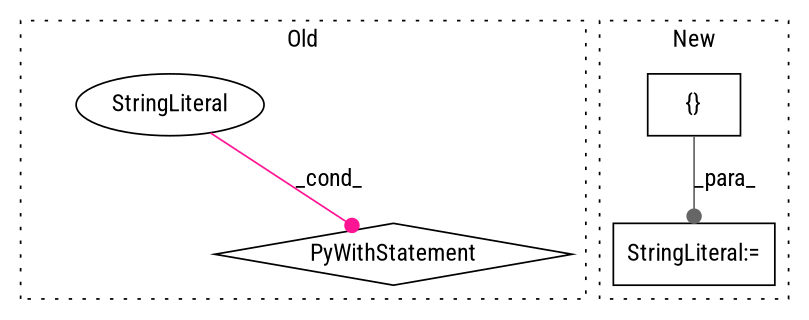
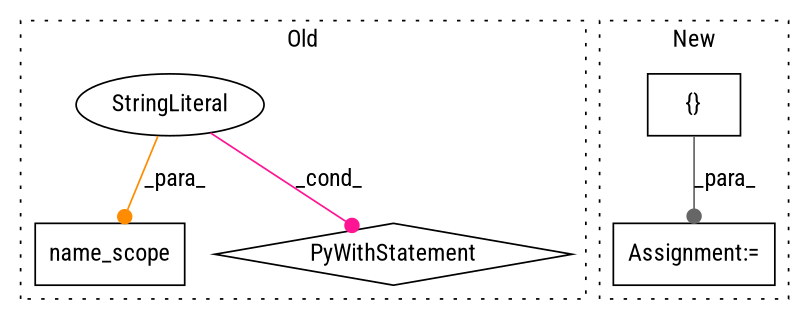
node "name_scope": added
node "StringLiteral:=": label "StringLiteral:=" -> "Assignment:="
